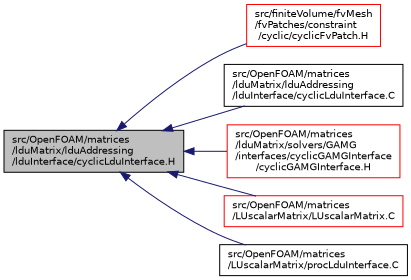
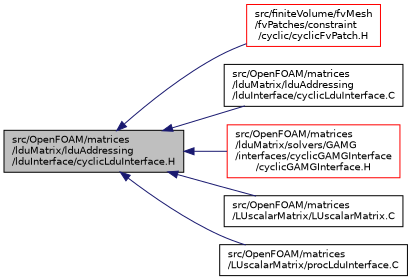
node "src/OpenFOAM/matrices /LUscalarMatrix/LUscalarMatrix.C": color red -> black
